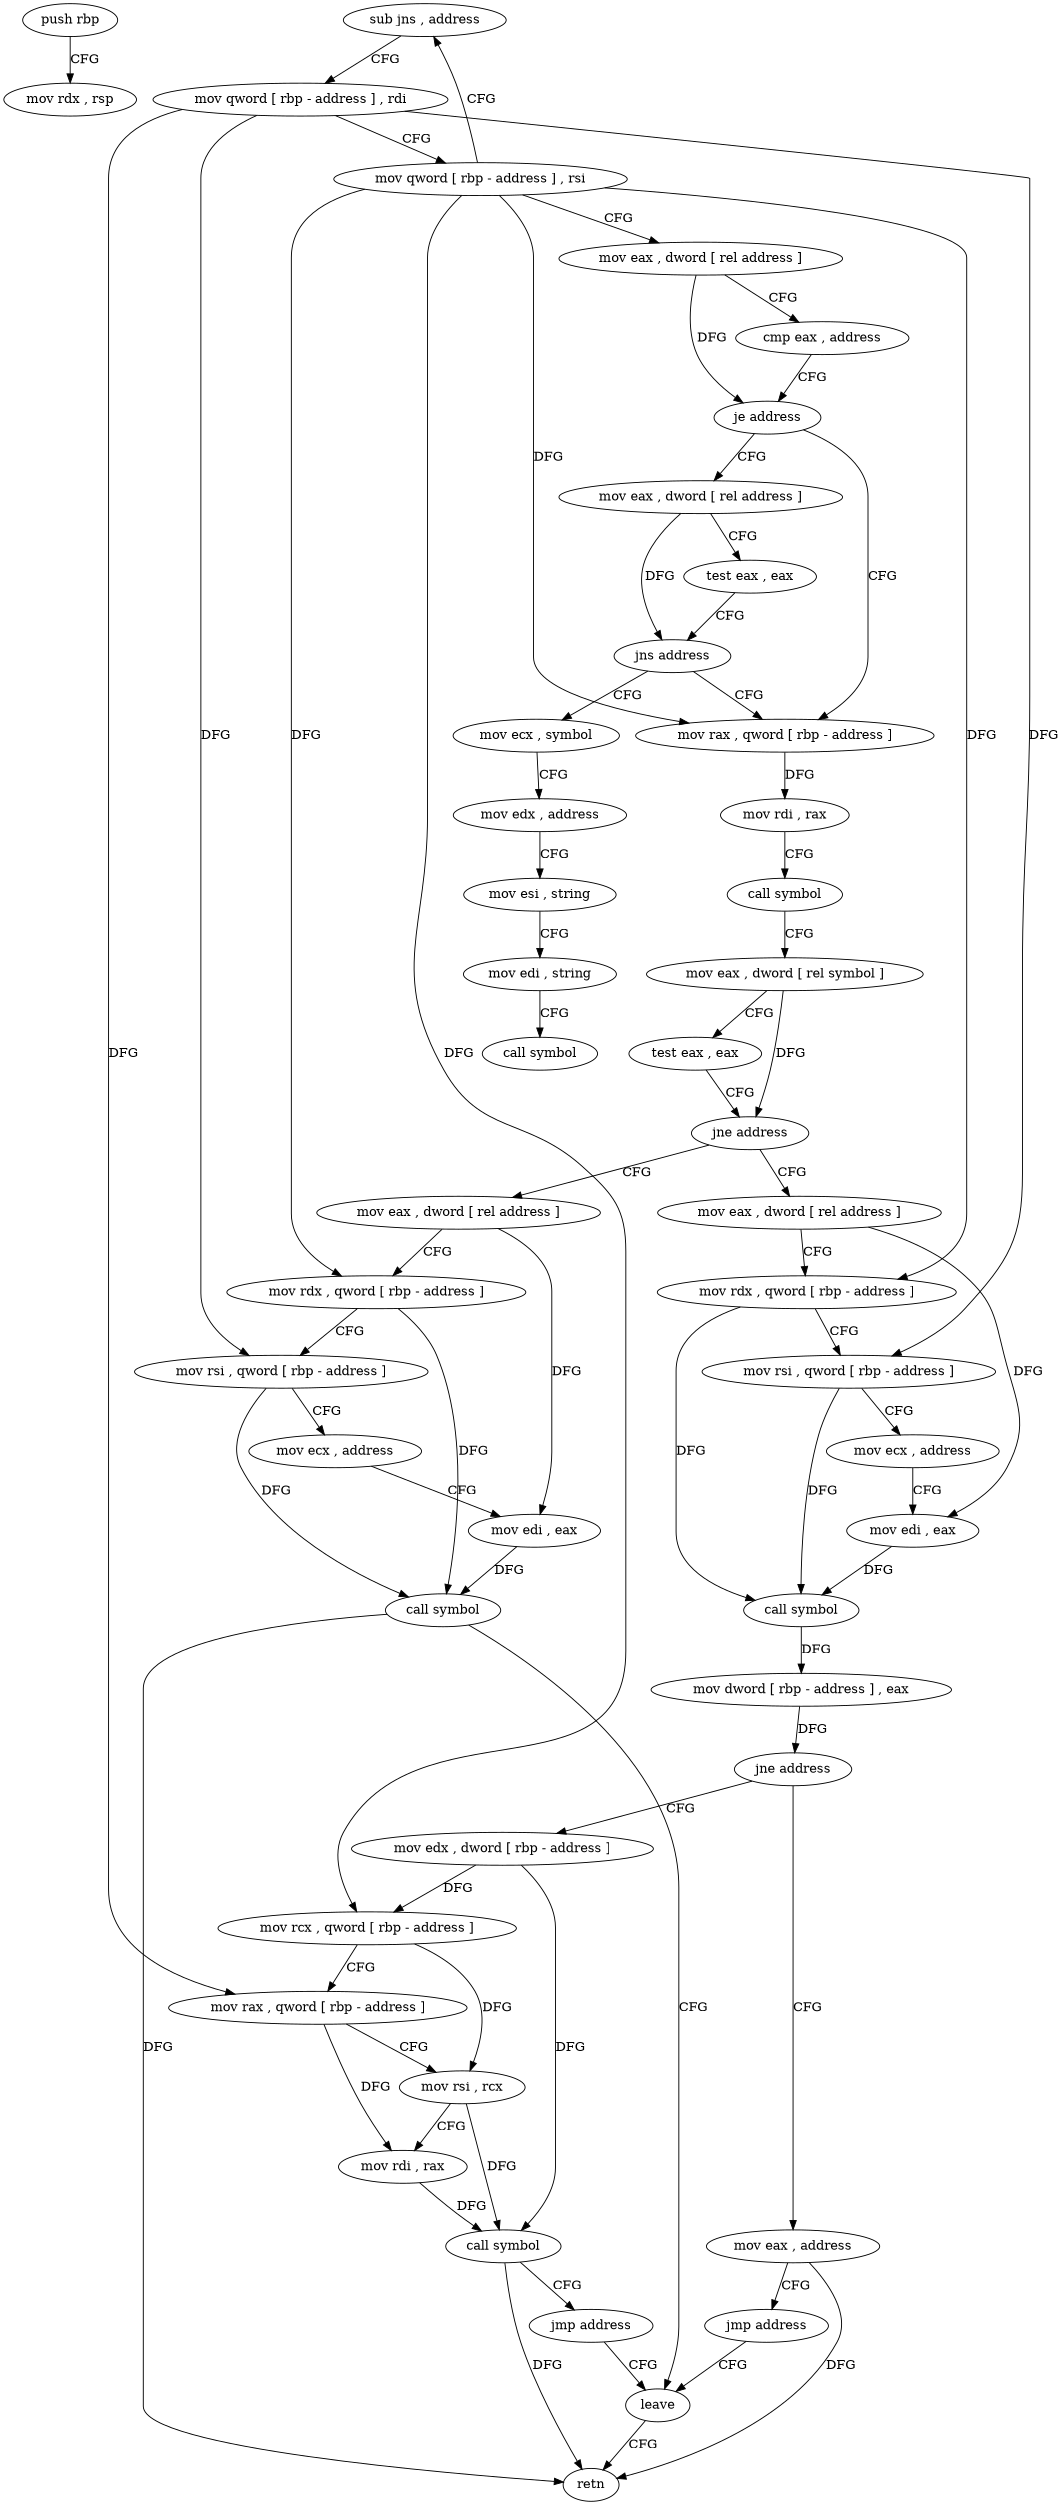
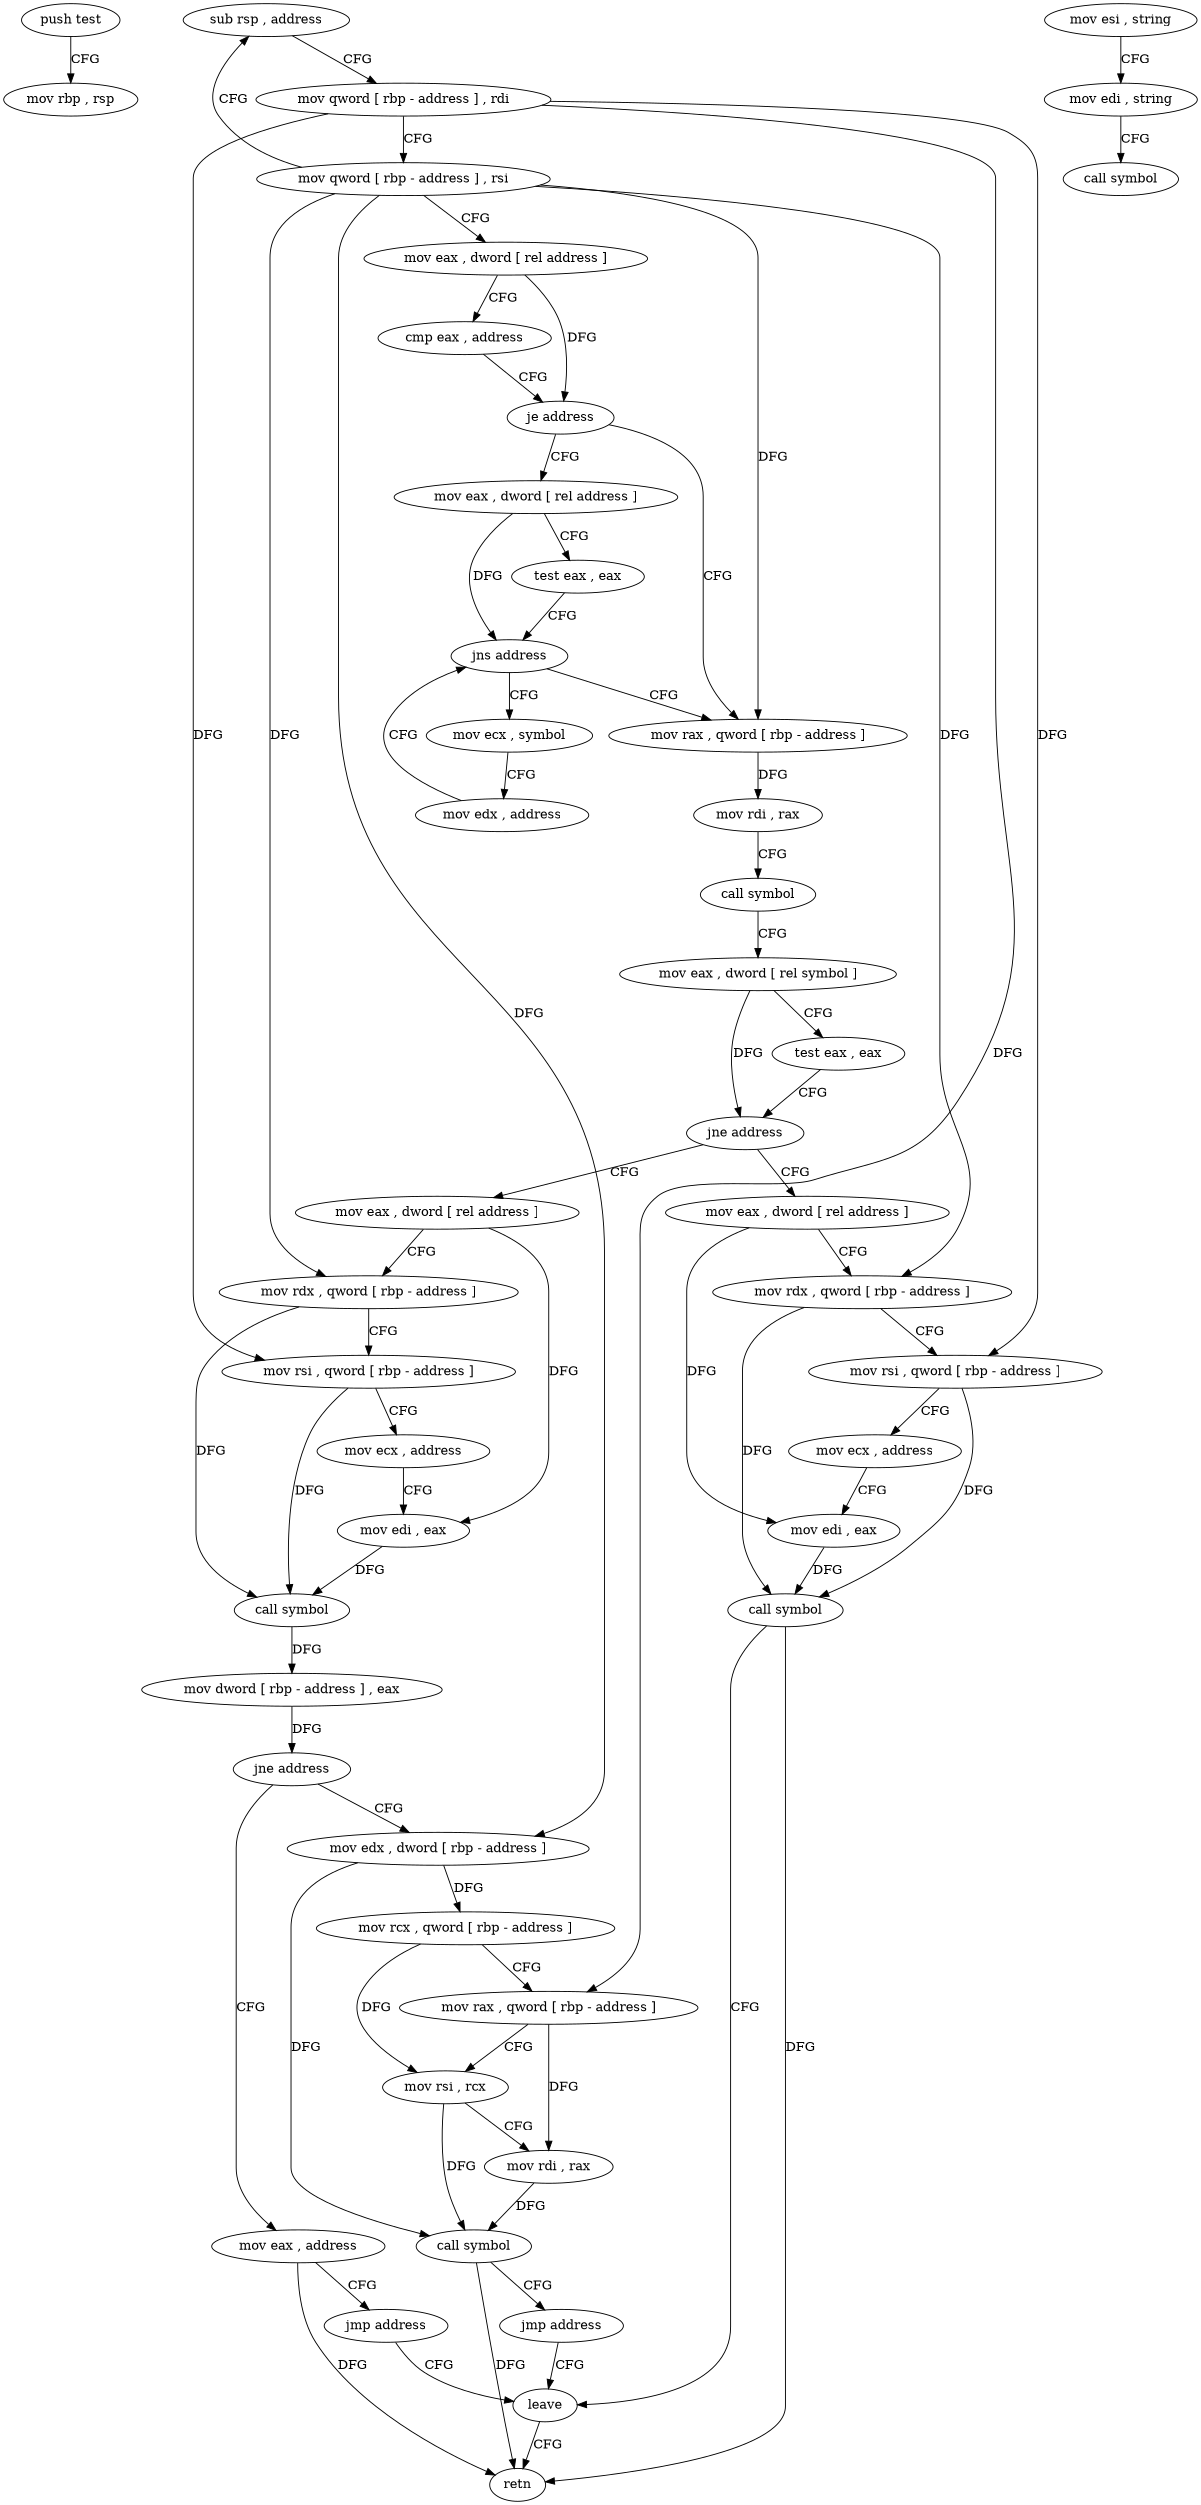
node "push rbp": label "push rbp" -> "push test"
node "sub jns , address": label "sub jns , address" -> "sub rsp , address"
node "mov rdx , rsp": label "mov rdx , rsp" -> "mov rbp , rsp"
edge "mov edx , address" -> "mov esi , string": now "mov edx , address" -> "jns address"
edge "mov qword [ rbp - address ] , rsi" -> "mov rcx , qword [ rbp - address ]": now "mov qword [ rbp - address ] , rsi" -> "mov edx , dword [ rbp - address ]"
